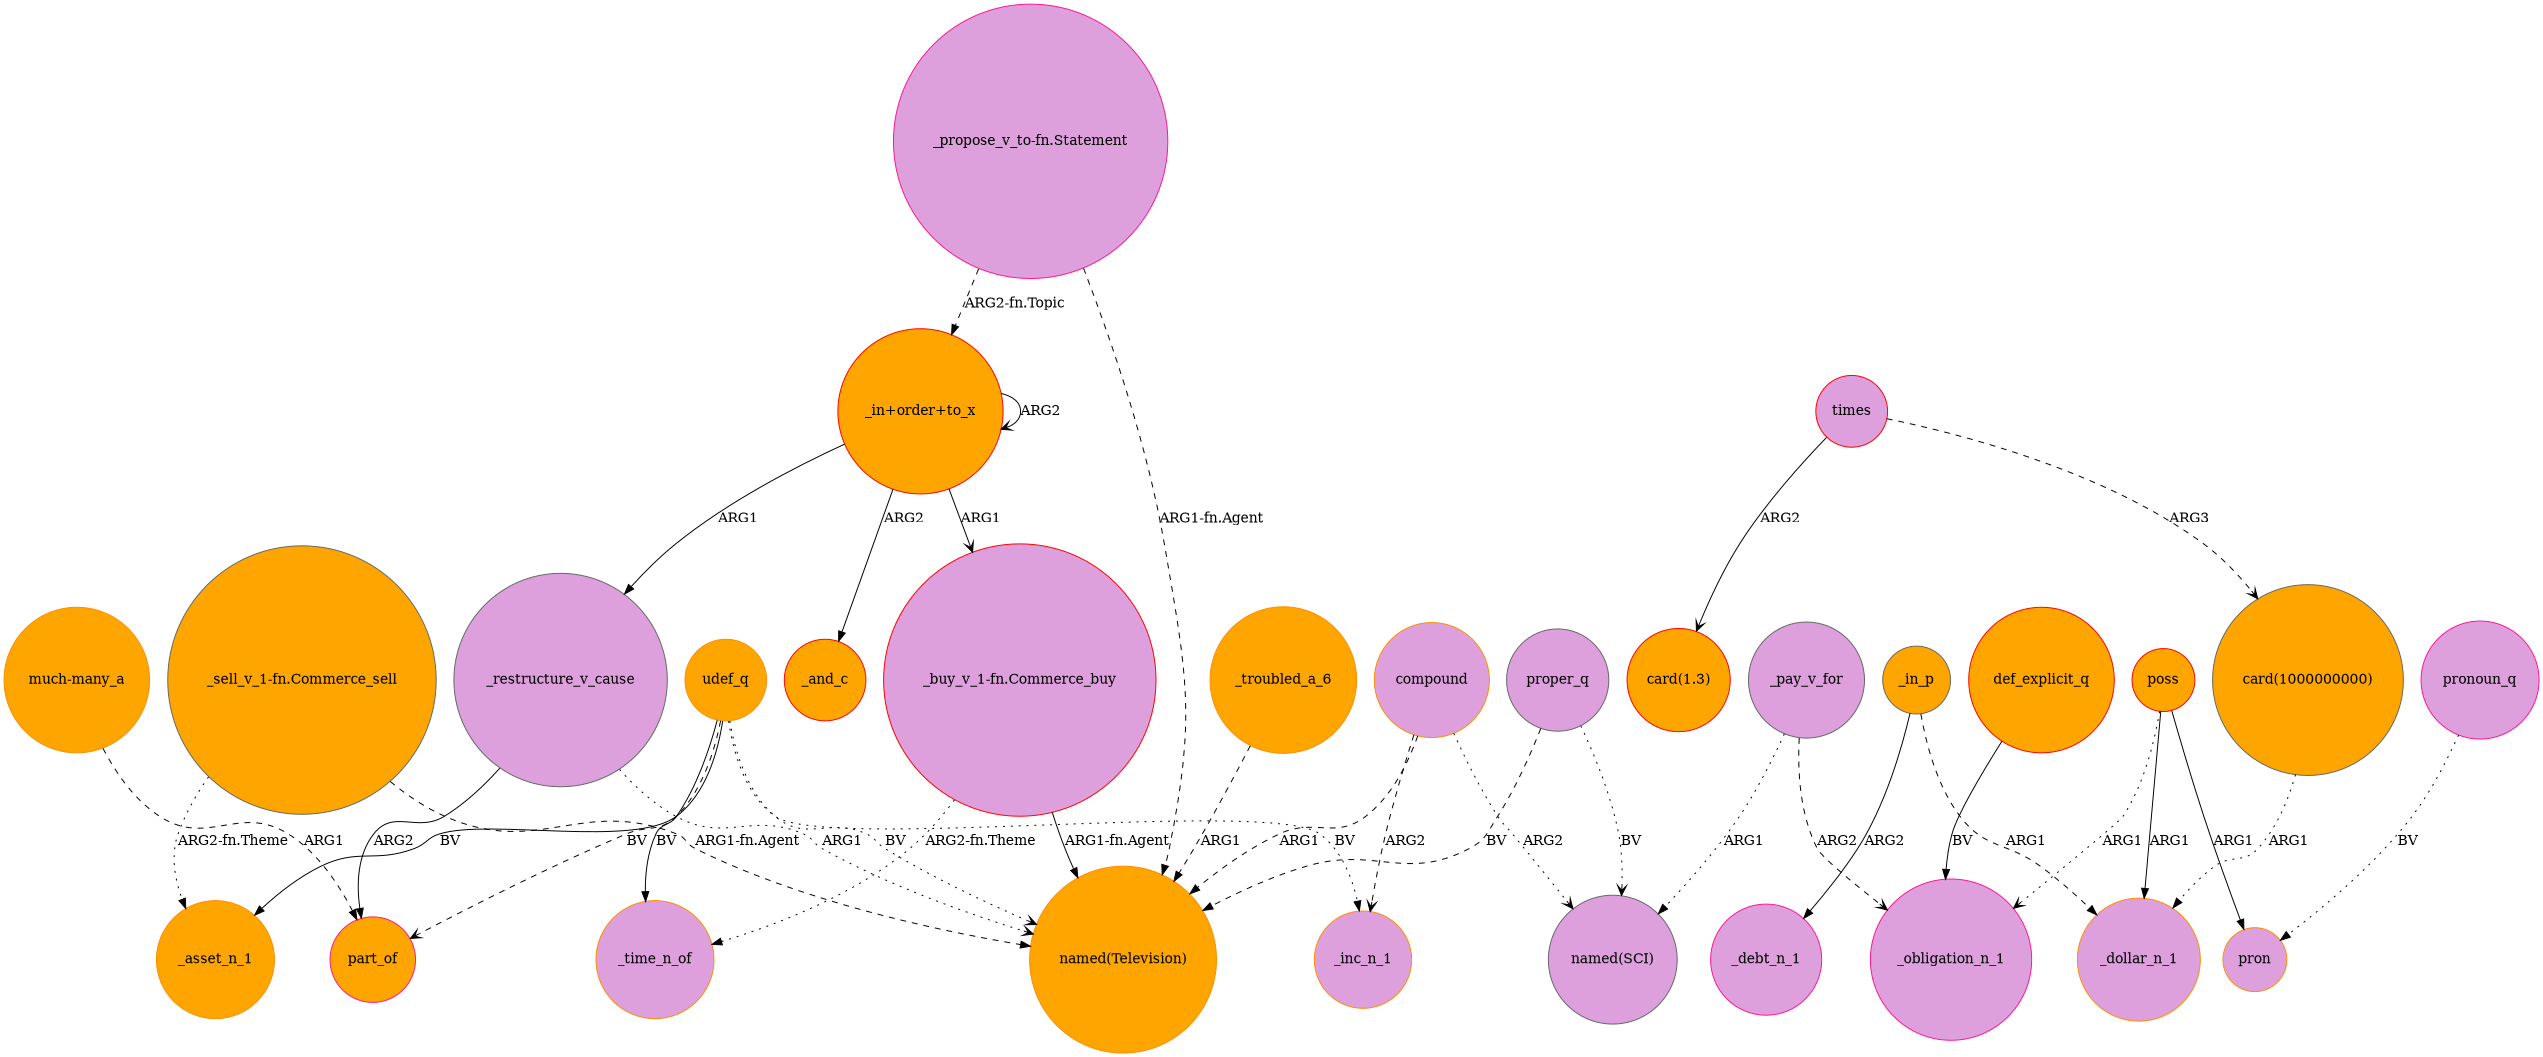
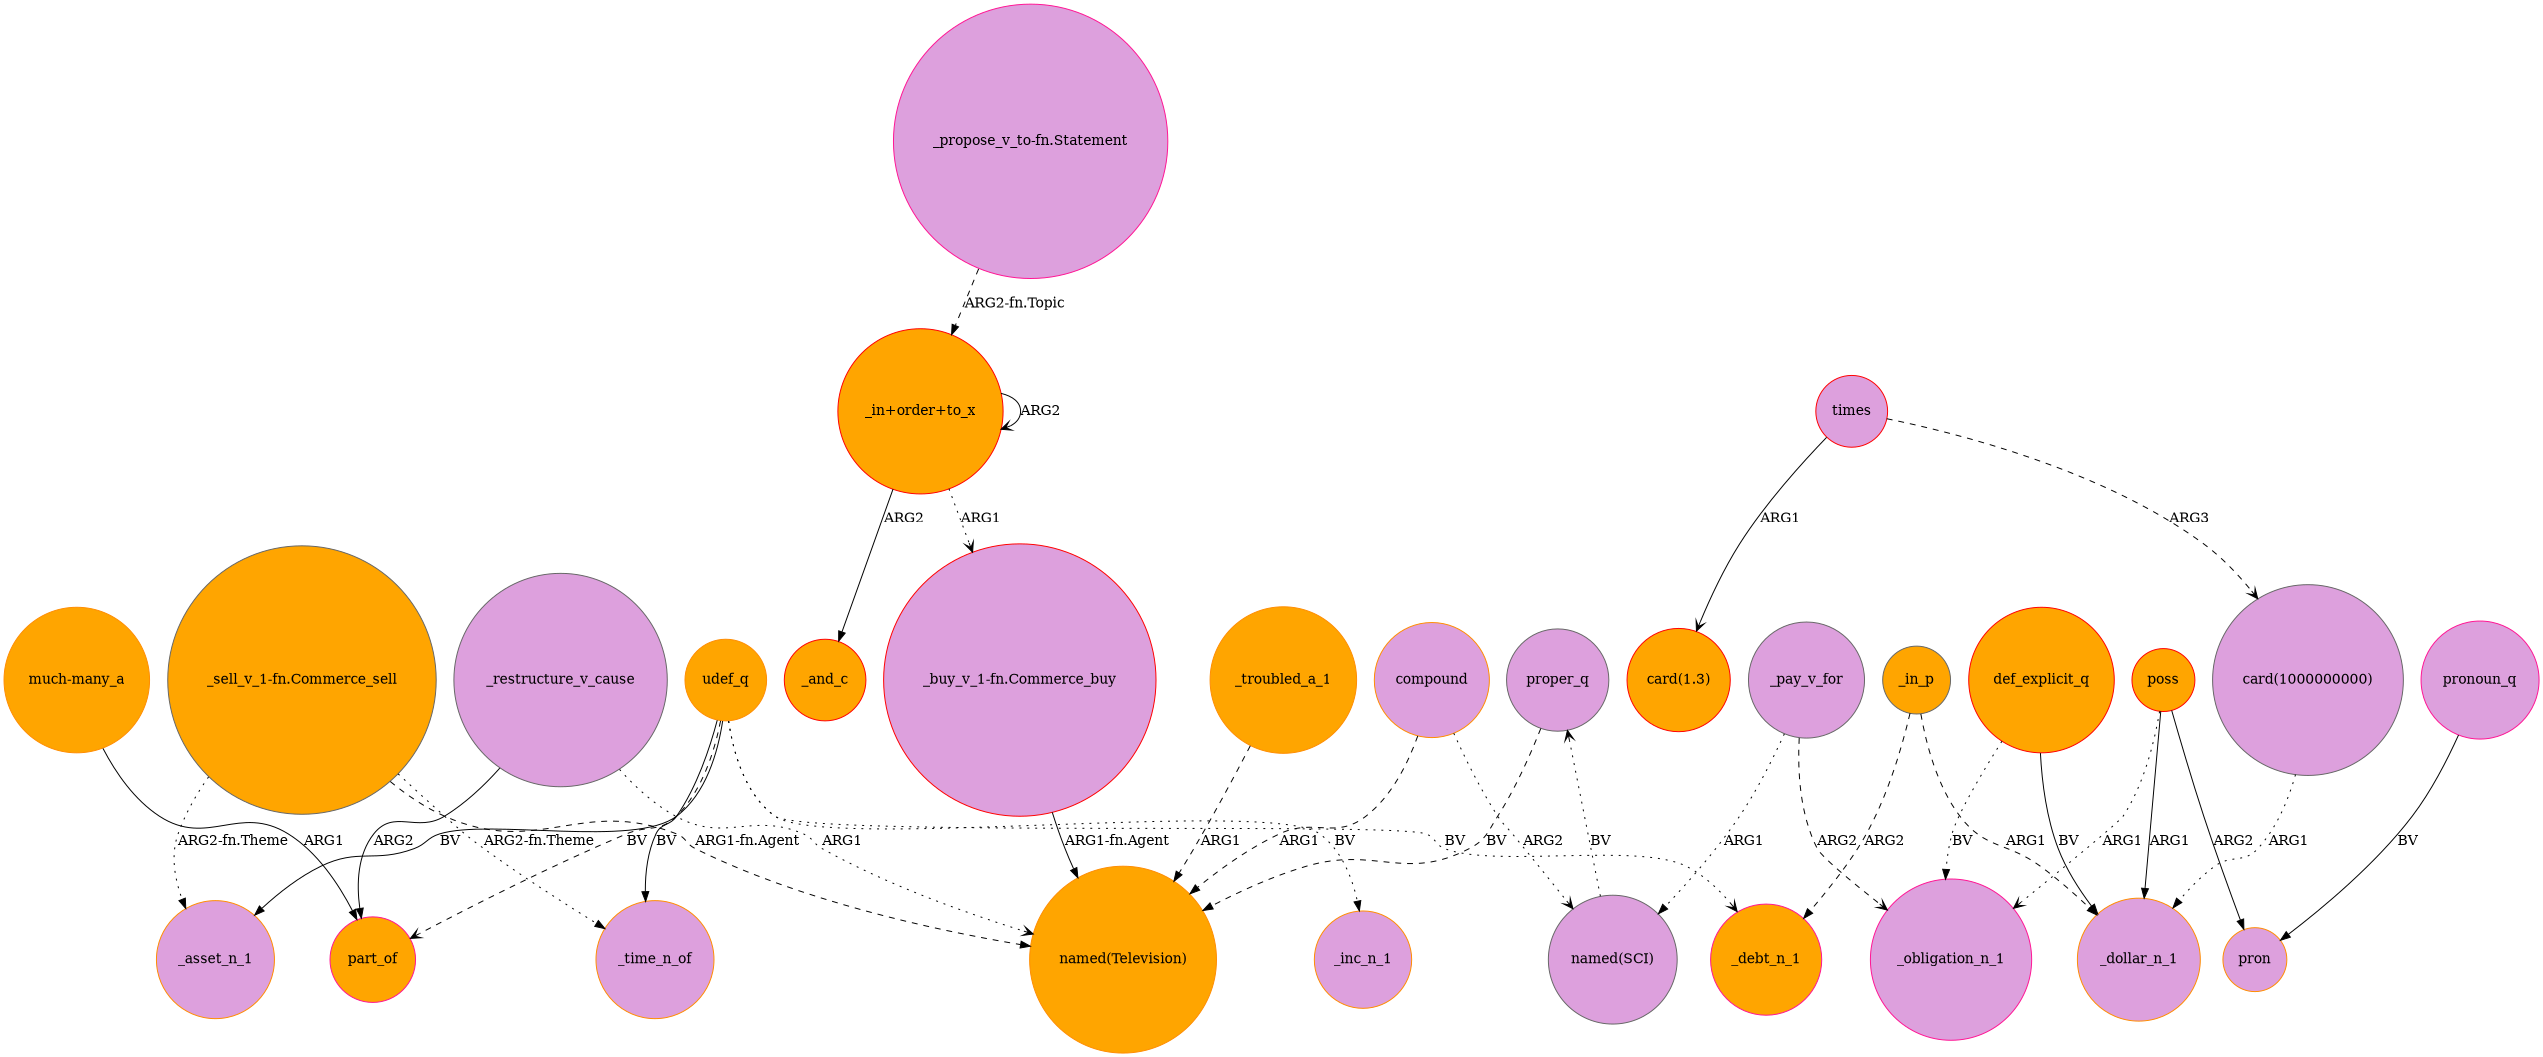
edge "_in+order+to_x" -> "_restructure_v_cause": removed, label "ARG1"
edge "_in+order+to_x" -> "_buy_v_1-fn.Commerce_buy": style solid -> dotted
edge "times" -> "card(1.3)": label "ARG2" -> "ARG1"
edge "_propose_v_to-fn.Statement" -> "named(Television)": removed, label "ARG1-fn.Agent"
node "_troubled_a_6": label "_troubled_a_6" -> "_troubled_a_1"
node "card(1000000000)": fillcolor orange -> plum
edge "def_explicit_q" -> "_obligation_n_1": style solid -> dotted
edge "proper_q" -> "named(SCI)": reversed
edge "compound" -> "_inc_n_1": removed, label "ARG2"
edge "_in_p" -> "_debt_n_1": style solid -> dashed
edge "much-many_a" -> "part_of": style dashed -> solid
edge "def_explicit_q" -> "_dollar_n_1": added, label "BV"
edge "udef_q" -> "named(Television)": now "udef_q" -> "_debt_n_1"
edge "poss" -> "pron": label "ARG1" -> "ARG2"
edge "pronoun_q" -> "pron": style dotted -> solid
edge "_buy_v_1-fn.Commerce_buy" -> "_time_n_of": now "_sell_v_1-fn.Commerce_sell" -> "_time_n_of"
node "_asset_n_1": fillcolor orange -> plum
node "_debt_n_1": fillcolor plum -> orange
